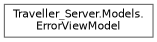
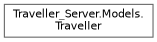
node "Traveller_Server.Models. ErrorViewModel": label "Traveller_Server.Models. ErrorViewModel" -> "Traveller_Server.Models. Traveller"
